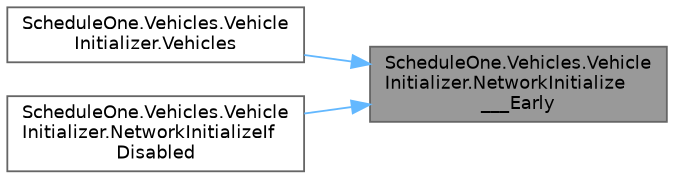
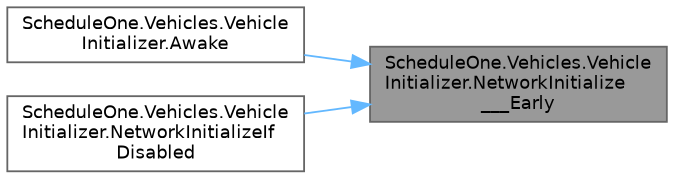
node "ScheduleOne.Vehicles.Vehicle Initializer.Vehicles": label "ScheduleOne.Vehicles.Vehicle Initializer.Vehicles" -> "ScheduleOne.Vehicles.Vehicle Initializer.Awake"
